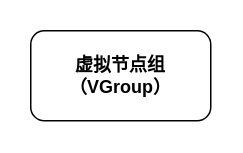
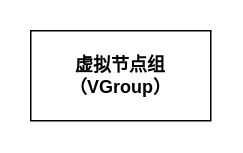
node "虚拟节点组（VGroup）": shape rounded rectangle -> rectangle
